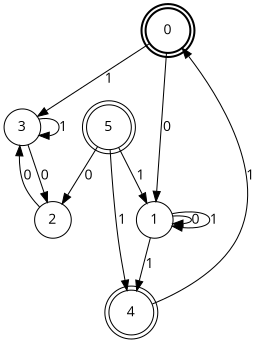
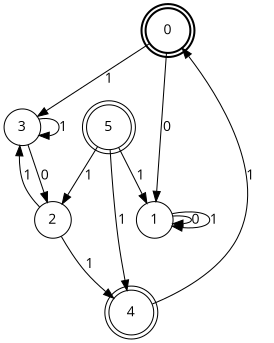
edge "2" -> "3": label "0" -> "1"
edge "5" -> "2": label "0" -> "1"
edge "1" -> "4": now "2" -> "4"
